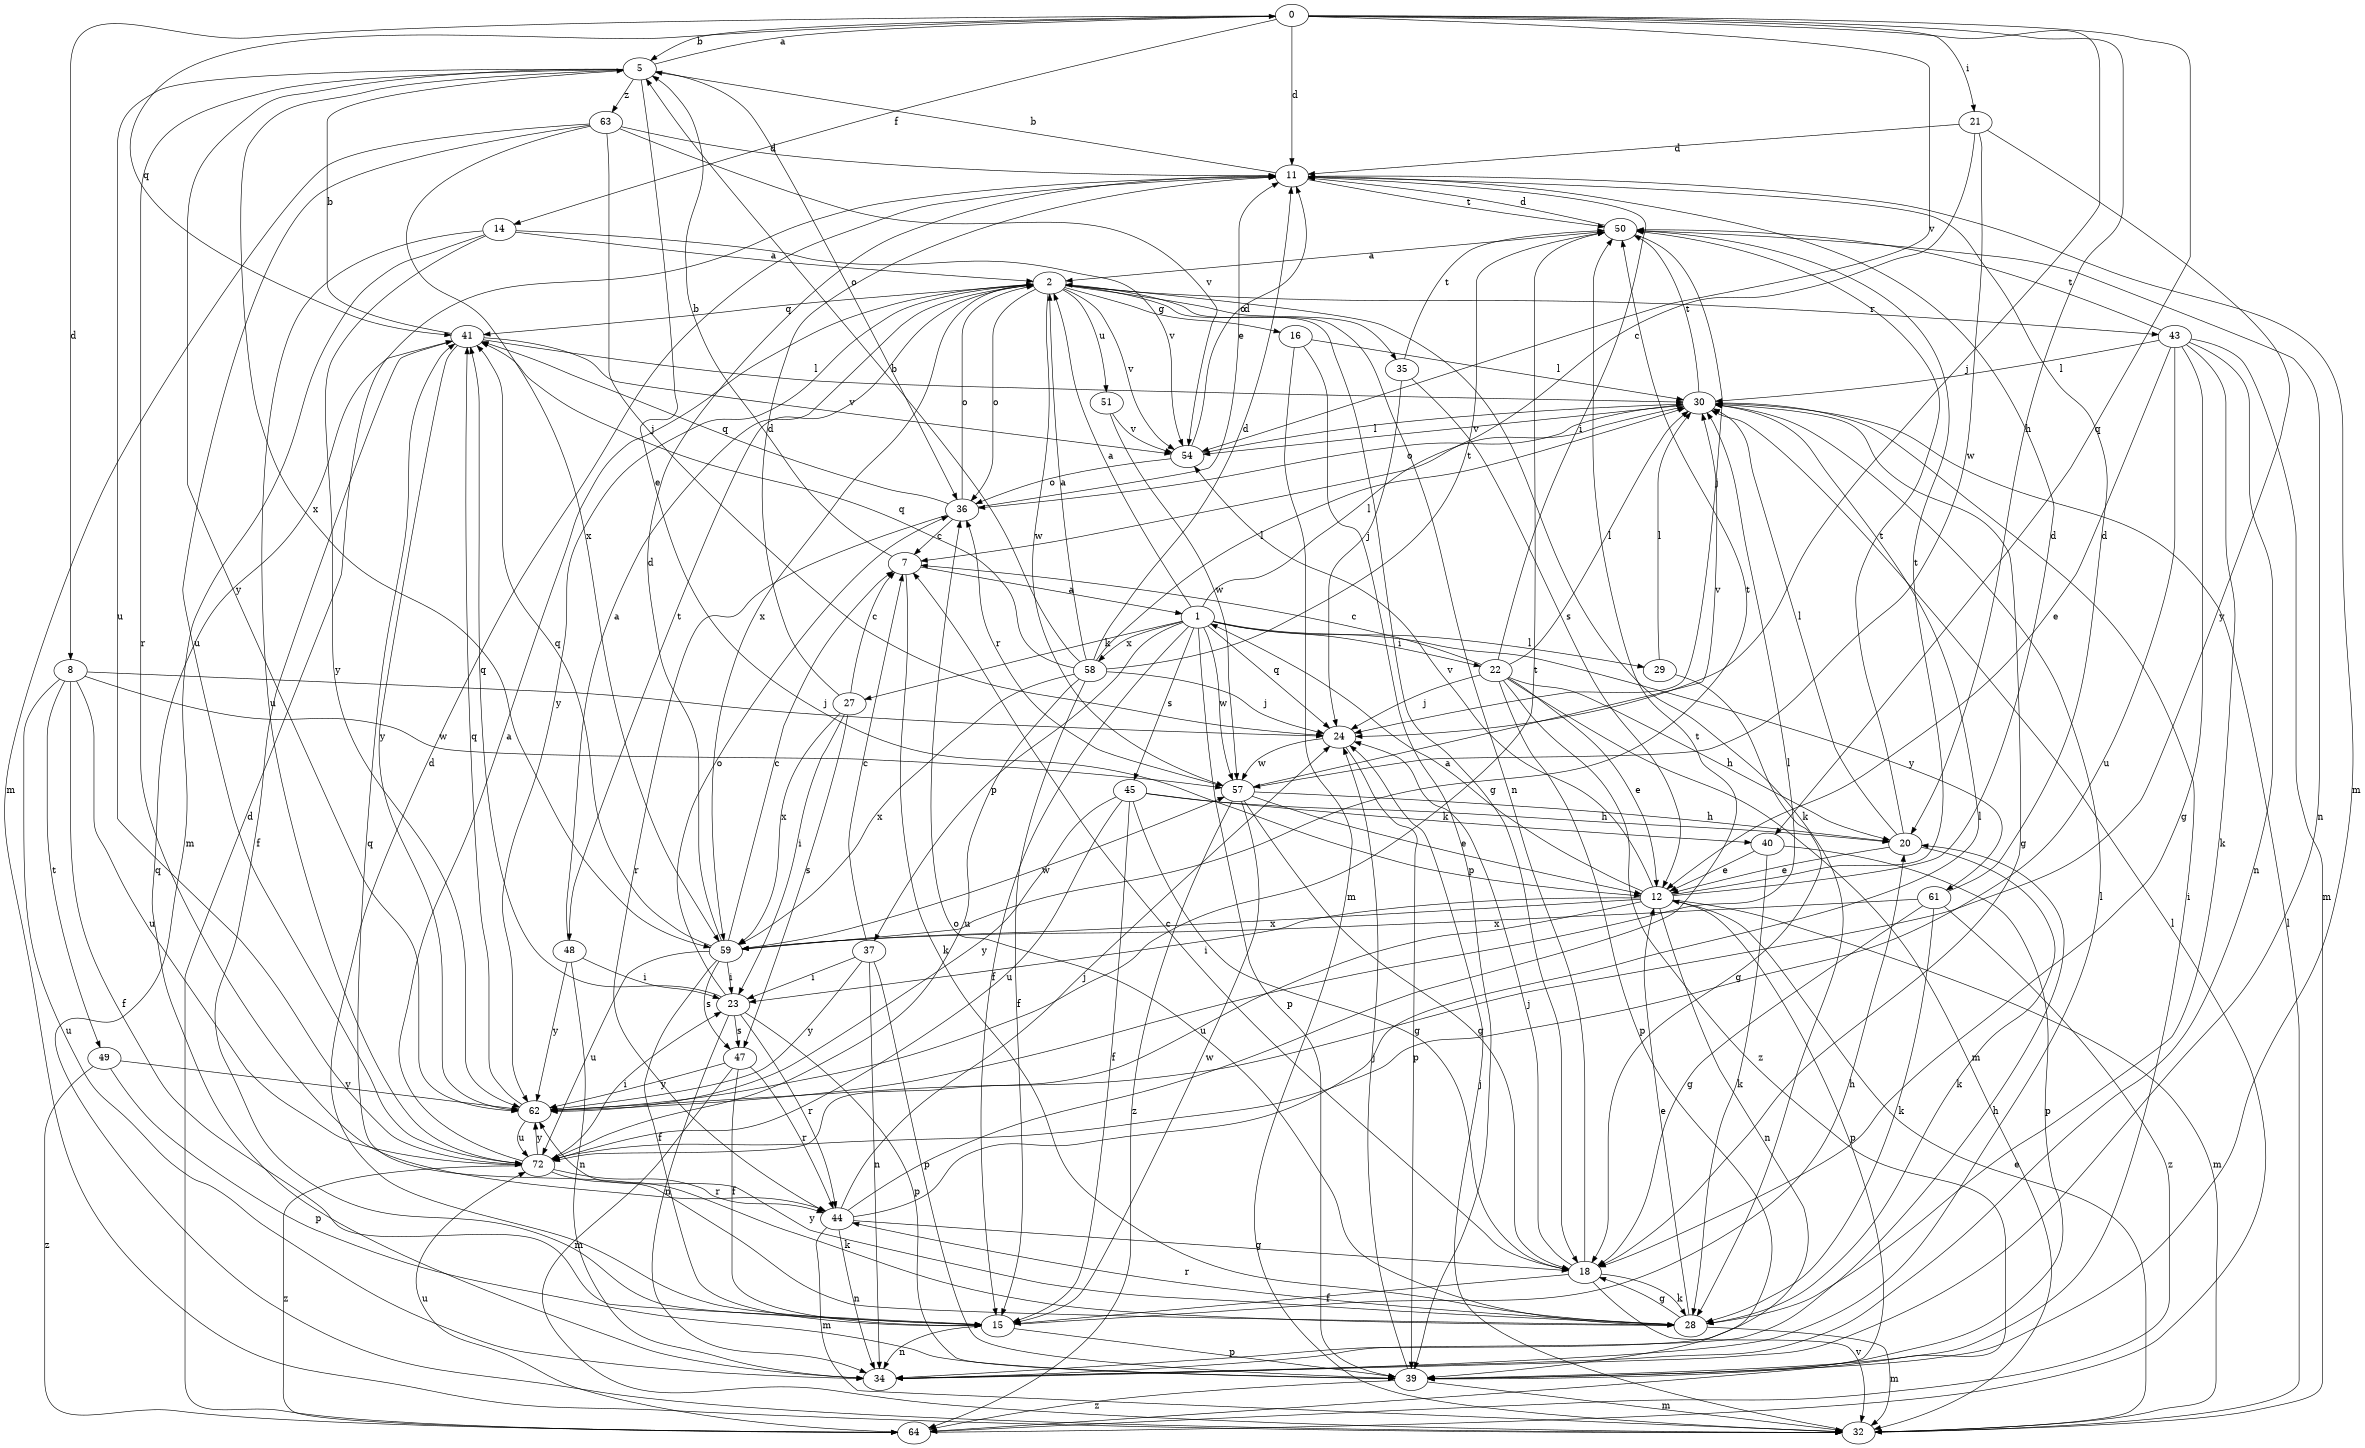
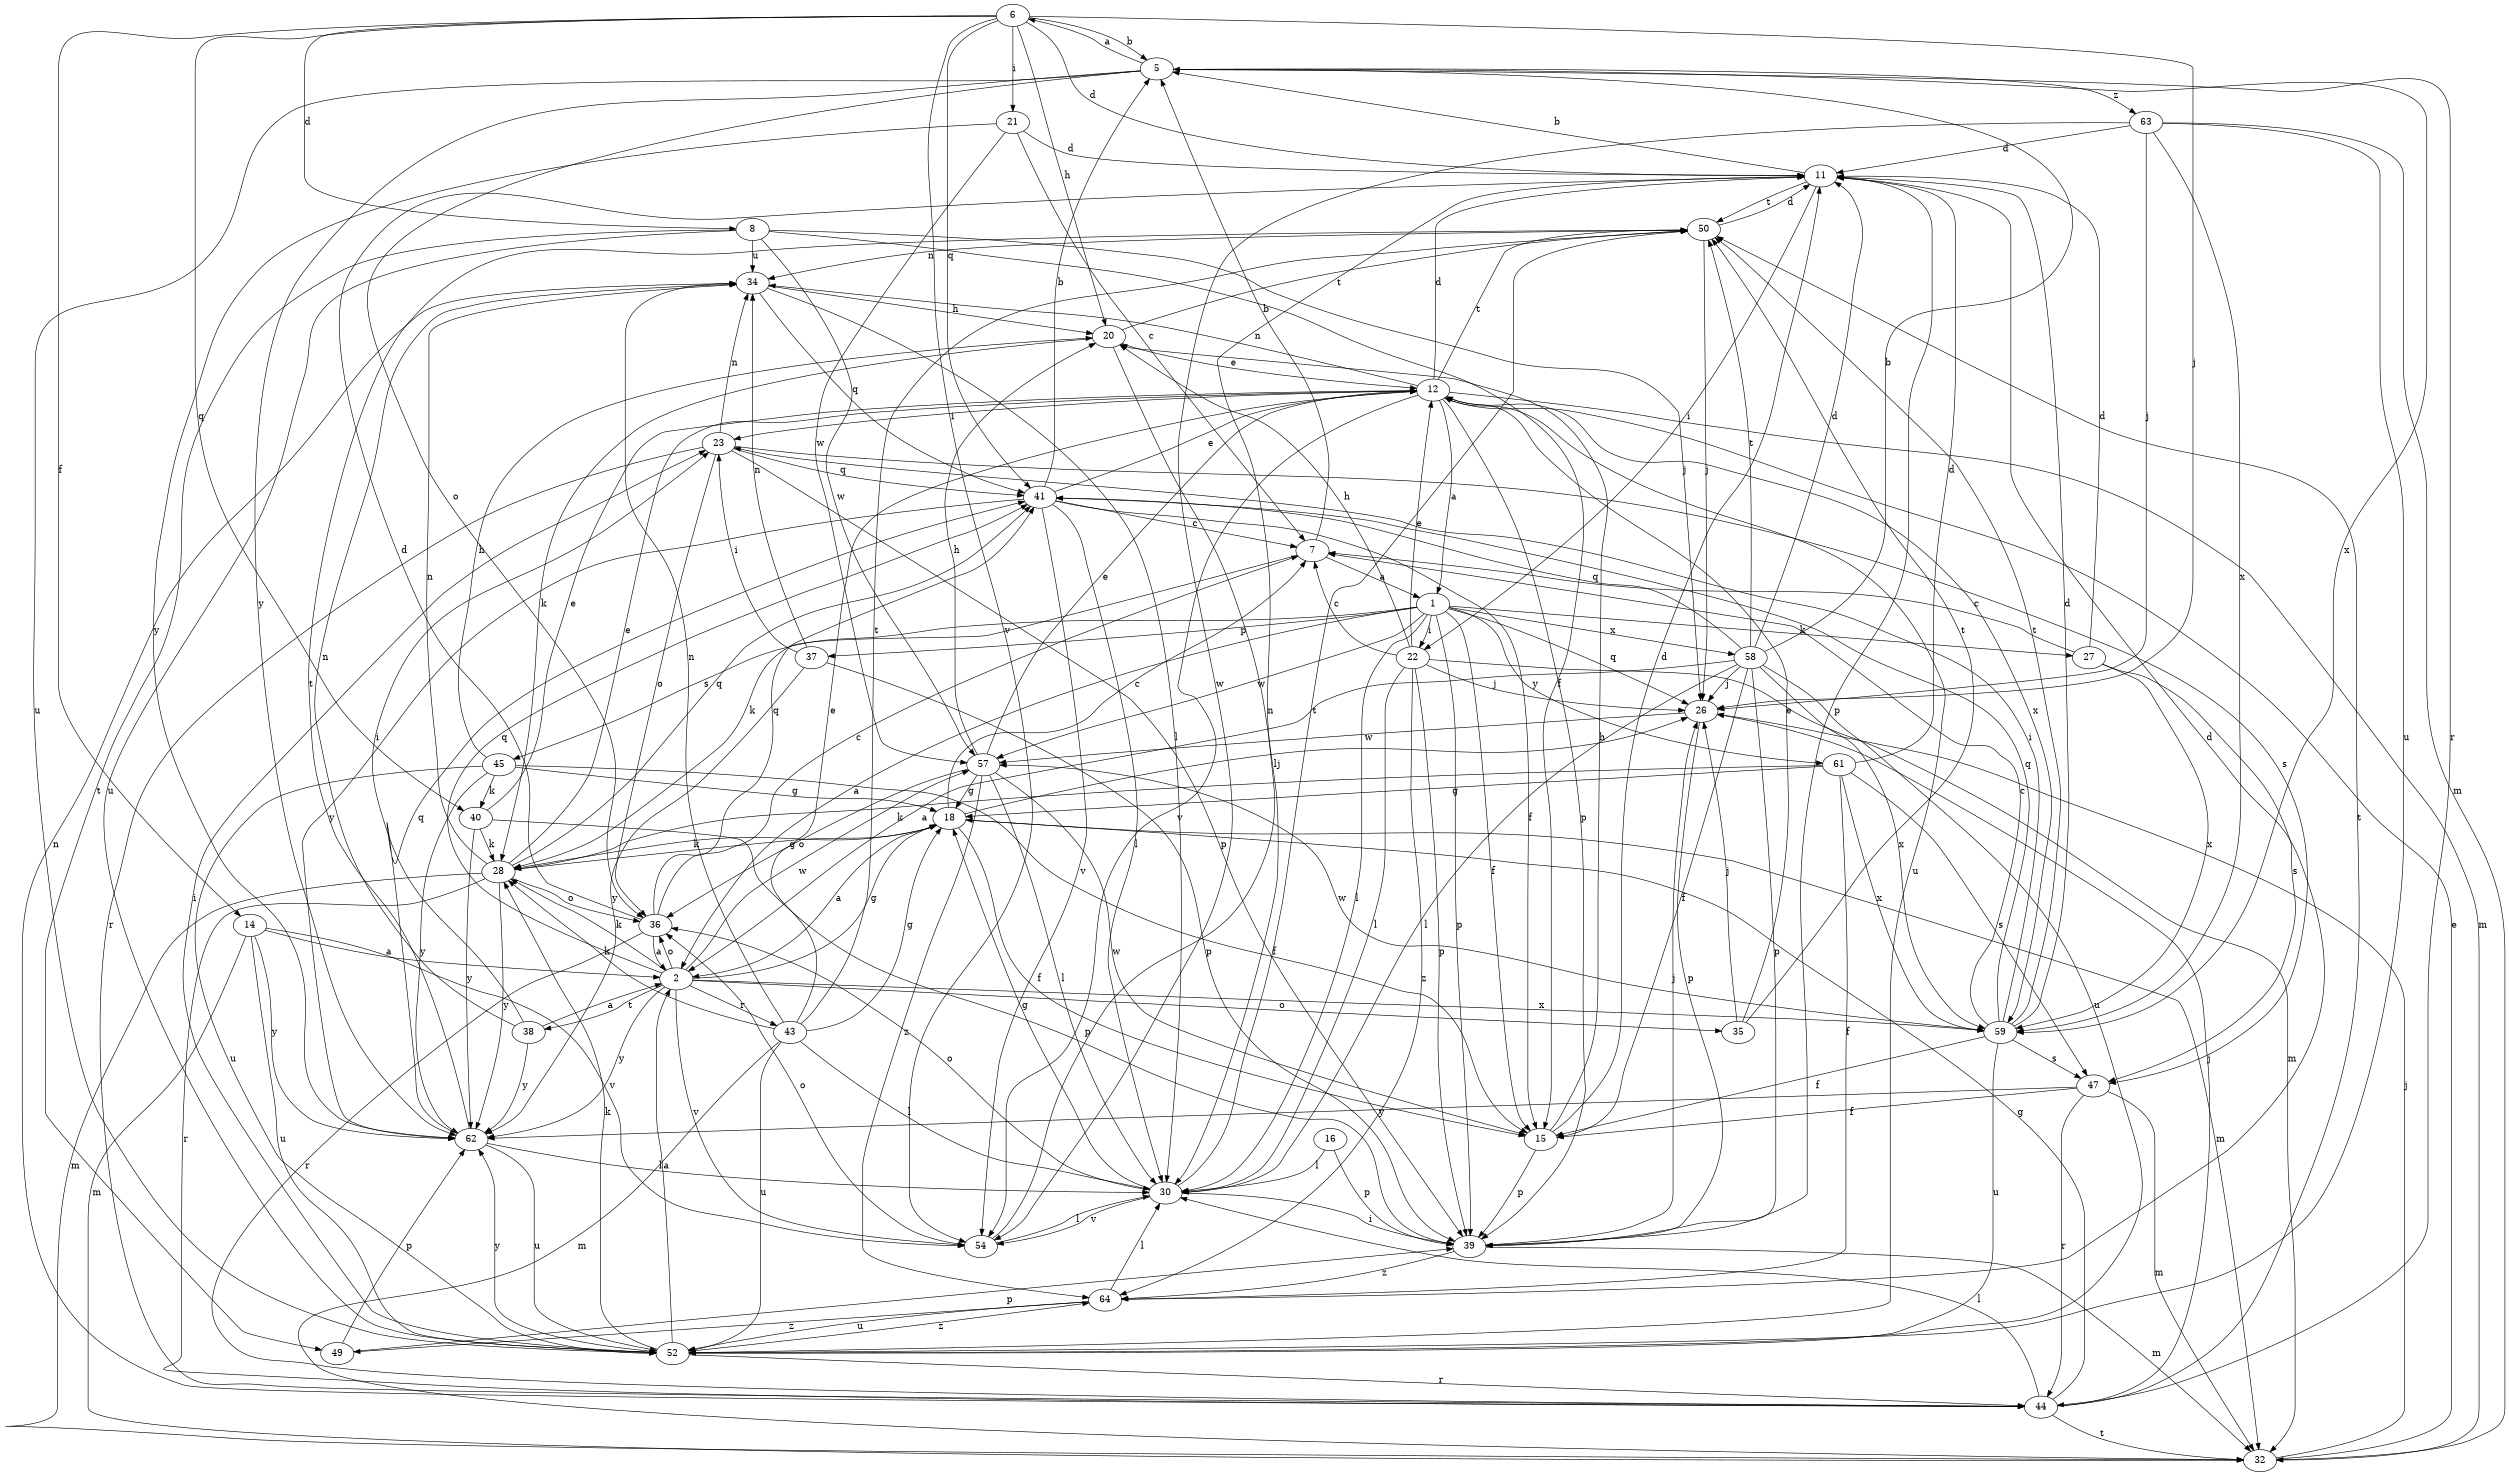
node "0": label "0" -> "6"
edge "50" -> "2": removed, label "a"
edge "22" -> "11": reversed
edge "63" -> "54": label "v" -> "w"
edge "54" -> "11": label "d" -> "n"
edge "2" -> "16": removed, label "g"
edge "36" -> "11": label "e" -> "d"
edge "36" -> "2": label "o" -> "a"
node "51": removed
edge "57" -> "30": label "v" -> "l"
edge "35" -> "12": label "s" -> "e"
edge "57" -> "36": label "r" -> "o"
node "29": removed
node "24": label "24" -> "26"
edge "5" -> "12": now "41" -> "12"
edge "37" -> "7": now "41" -> "7"
edge "18" -> "2": label "n" -> "a"
edge "11" -> "39": label "m" -> "p"
edge "27" -> "23": removed, label "i"
edge "61" -> "47": added, label "s"
edge "32" -> "30": removed, label "l"
node "48": label "48" -> "38"
edge "40" -> "62": added, label "y"
edge "58" -> "39": added, label "p"
edge "16" -> "32": removed, label "m"
edge "49" -> "62": label "y" -> "p"
node "72": label "72" -> "52"
edge "61" -> "64": label "z" -> "f"
edge "44" -> "32": label "m" -> "t"
edge "15" -> "34": now "28" -> "34"
edge "18" -> "32": label "v" -> "m"
edge "49" -> "64": reversed
